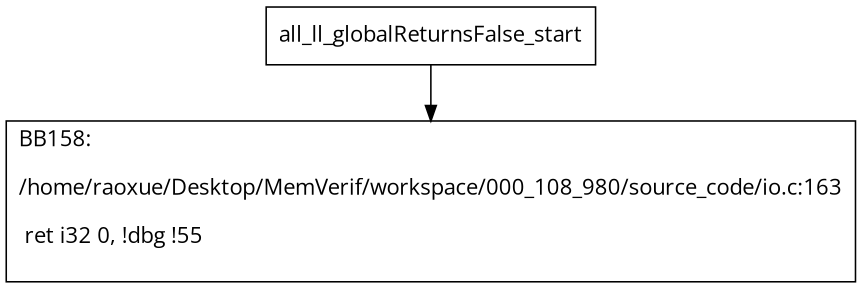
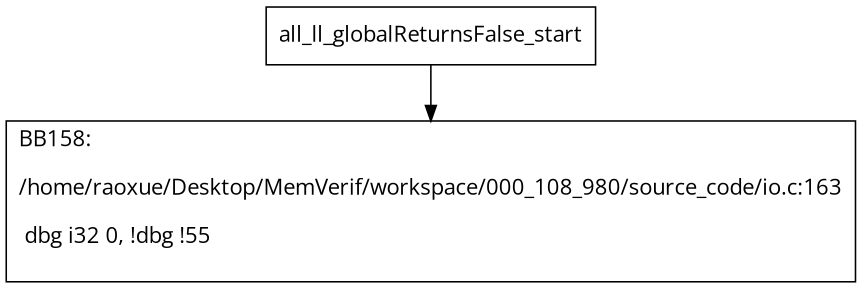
node "BB158:": text "ret i32 0, !dbg !55" -> "dbg i32 0, !dbg !55"
